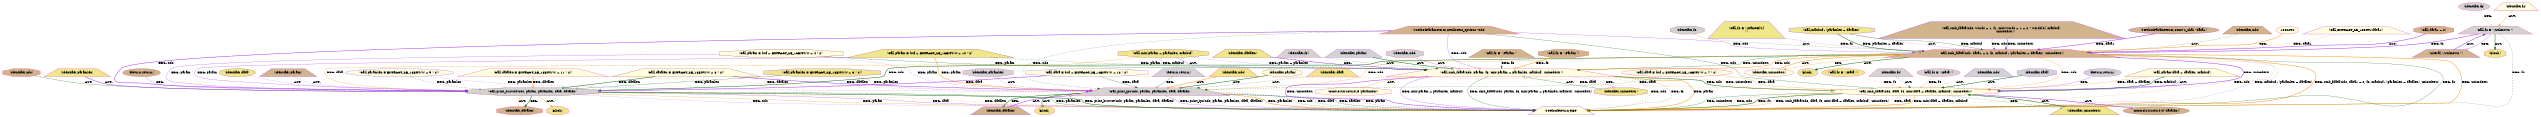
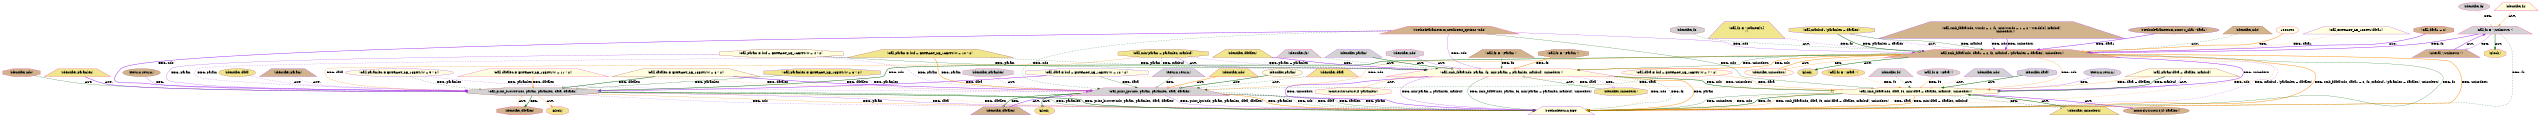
edge "(Call,param = buf + EXTRACT_LE_16BITS(w + 10 * 2))" -> "(Call,print_browse(ndo, param, paramlen, data, datalen))": style solid -> dashed
